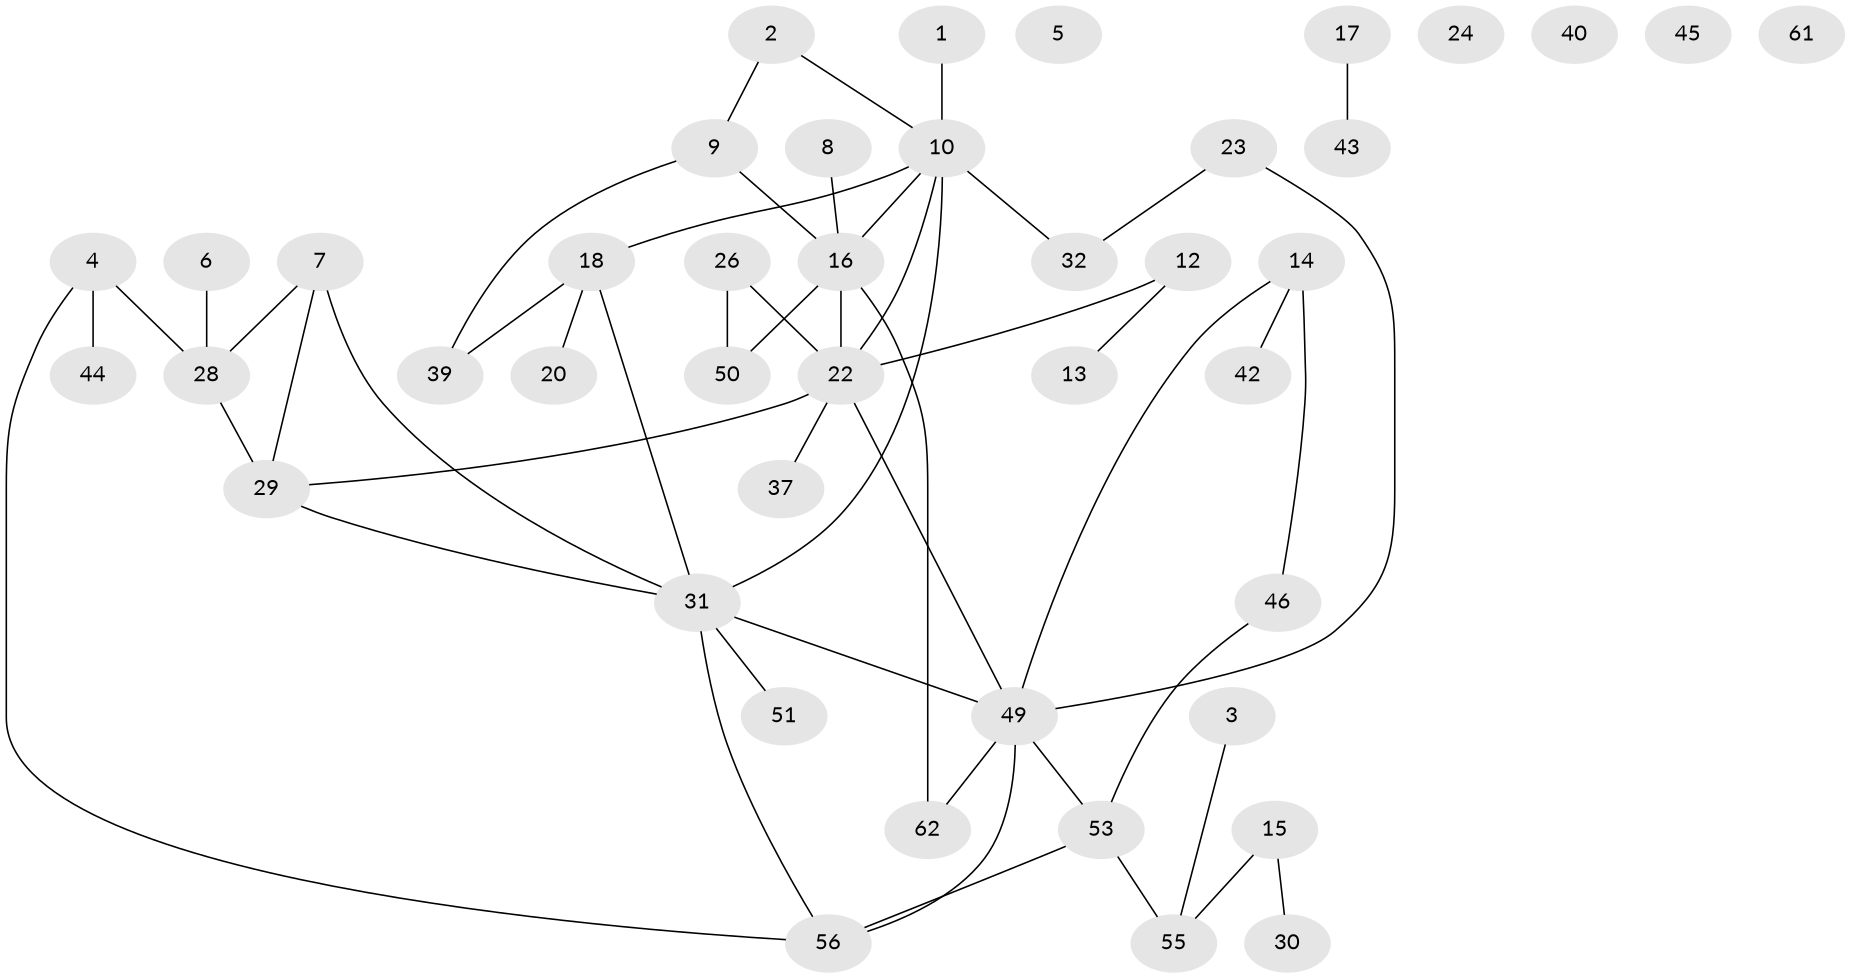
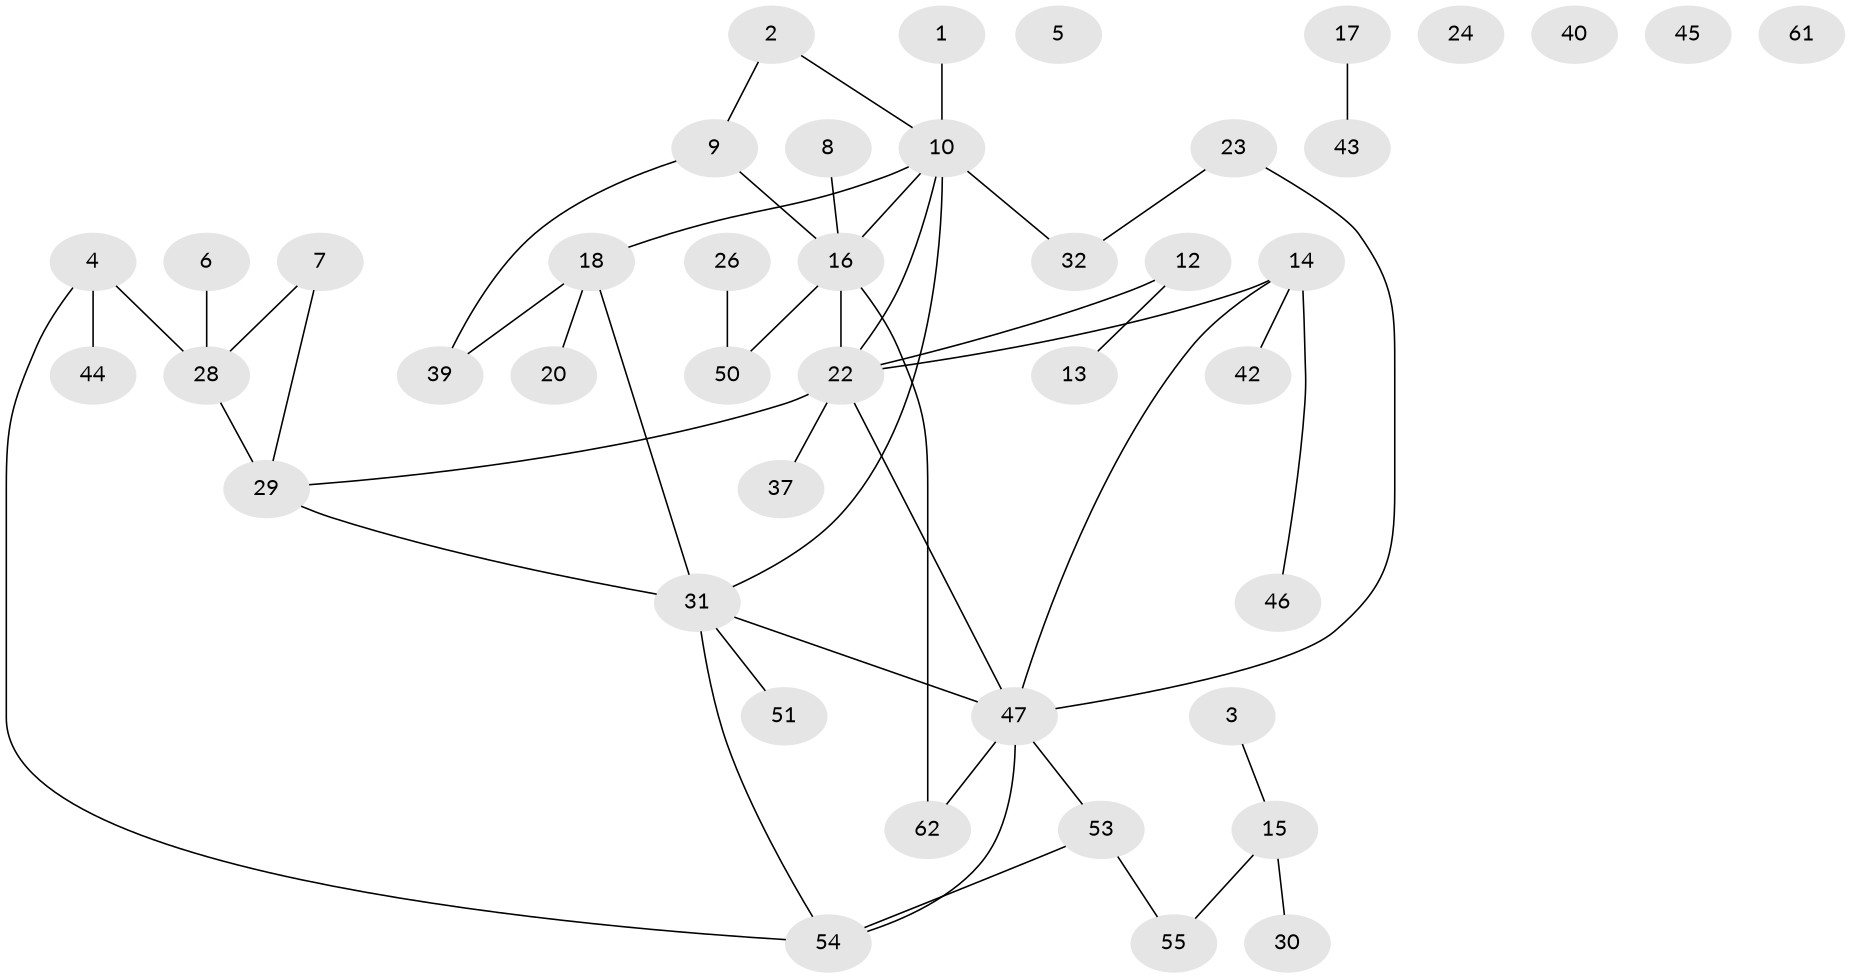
edge "26" -- "22": now "14" -- "22"
edge "7" -- "31": removed
edge "46" -- "53": removed
node "49": label "49" -> "47"
edge "3" -- "55": now "3" -- "15"
node "56": label "56" -> "54"
